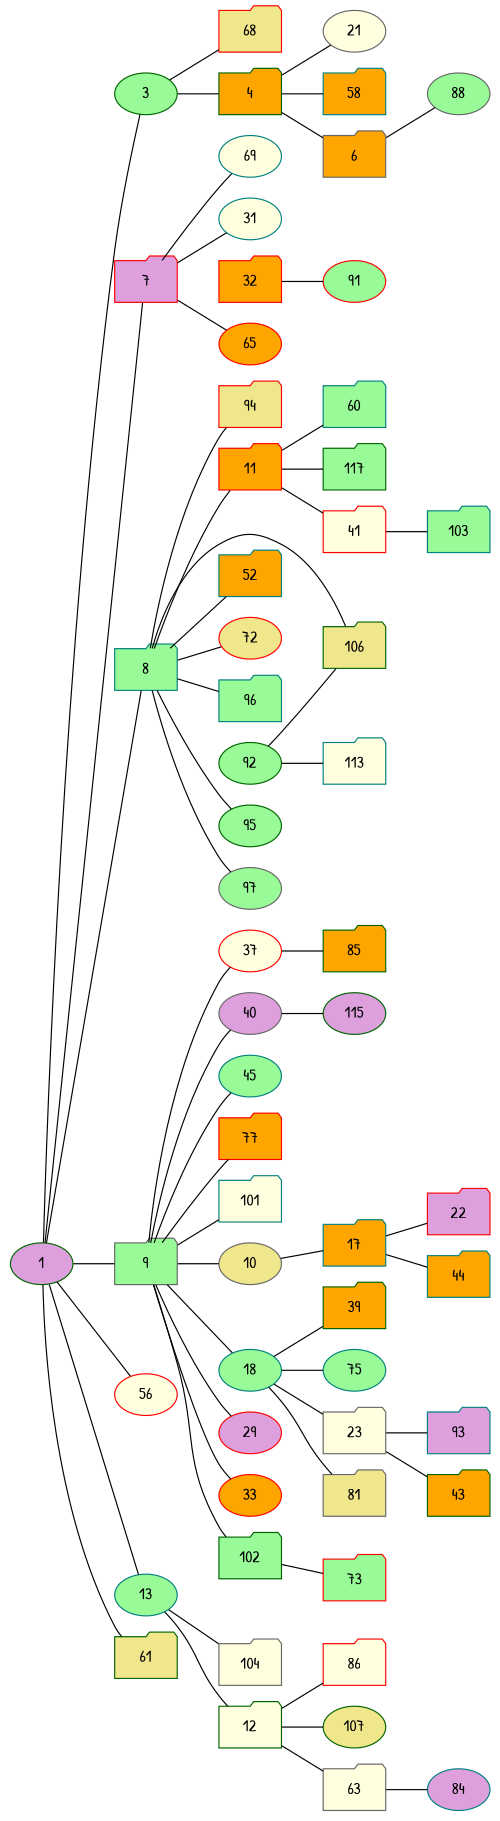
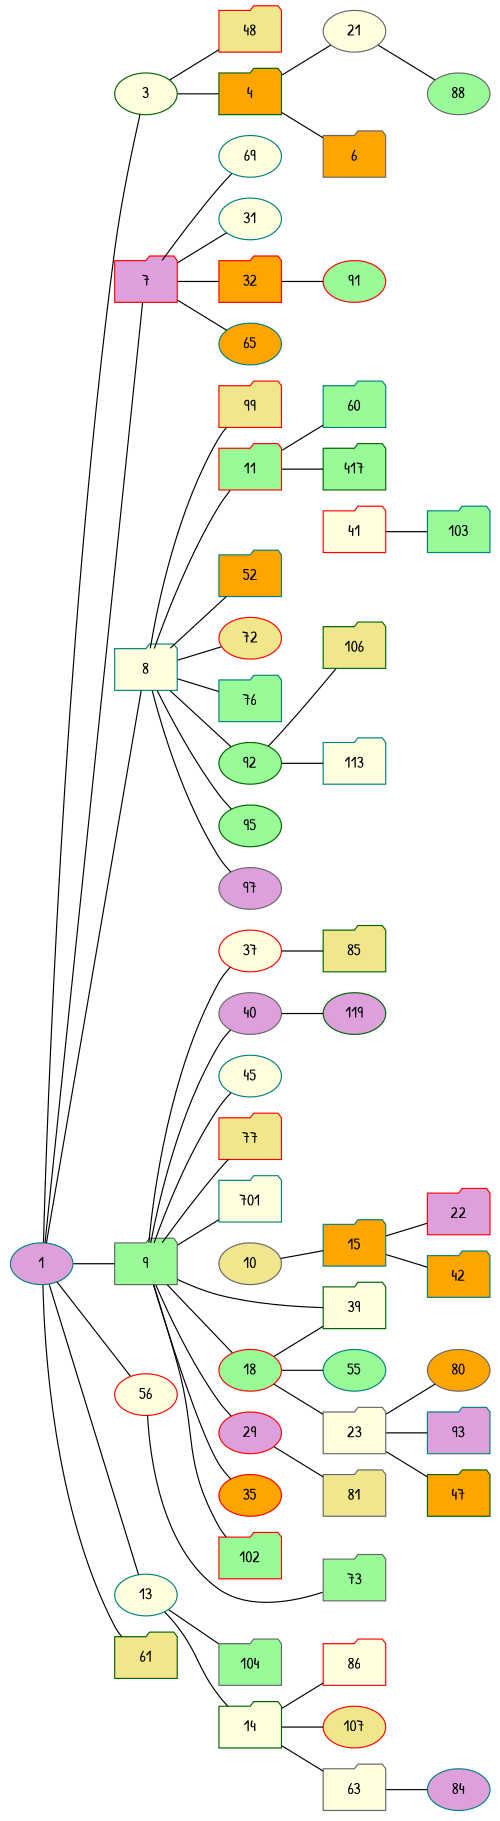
node "68": label "68" -> "48"
node "3": fillcolor palegreen -> lightyellow
node "58": removed
edge "88" -- "6": now "88" -- "21"
edge "7" -- "32": added
node "65": color red -> teal
node "94": label "94" -> "99"
node "11": fillcolor orange -> palegreen
node "117": label "117" -> "417"
edge "11" -- "41": removed
edge "106" -- "8": now "92" -- "8"
node "8": fillcolor palegreen -> lightyellow
node "96": label "96" -> "76"
node "97": fillcolor palegreen -> plum
node "85": fillcolor orange -> khaki
node "115": label "115" -> "119"
node "45": fillcolor palegreen -> lightyellow
node "77": fillcolor orange -> khaki
node "101": label "101" -> "701"
node "17": label "17" -> "15"
node "1": color darkgreen -> teal
edge "9" -- "10": now "9" -- "39"
node "44": label "44" -> "42"
node "39": fillcolor orange -> lightyellow
node "18": color teal -> red
node "75": label "75" -> "55"
node "80": added
edge "18" -- "81": now "29" -- "81"
node "33": label "33" -> "35"
node "43": label "43" -> "47"
node "102": color darkgreen -> red
edge "102" -- "73": now "56" -- "73"
node "73": color red -> gray40
node "13": fillcolor palegreen -> lightyellow
node "104": fillcolor lightyellow -> palegreen
node "12": label "12" -> "14"
node "107": color darkgreen -> red
